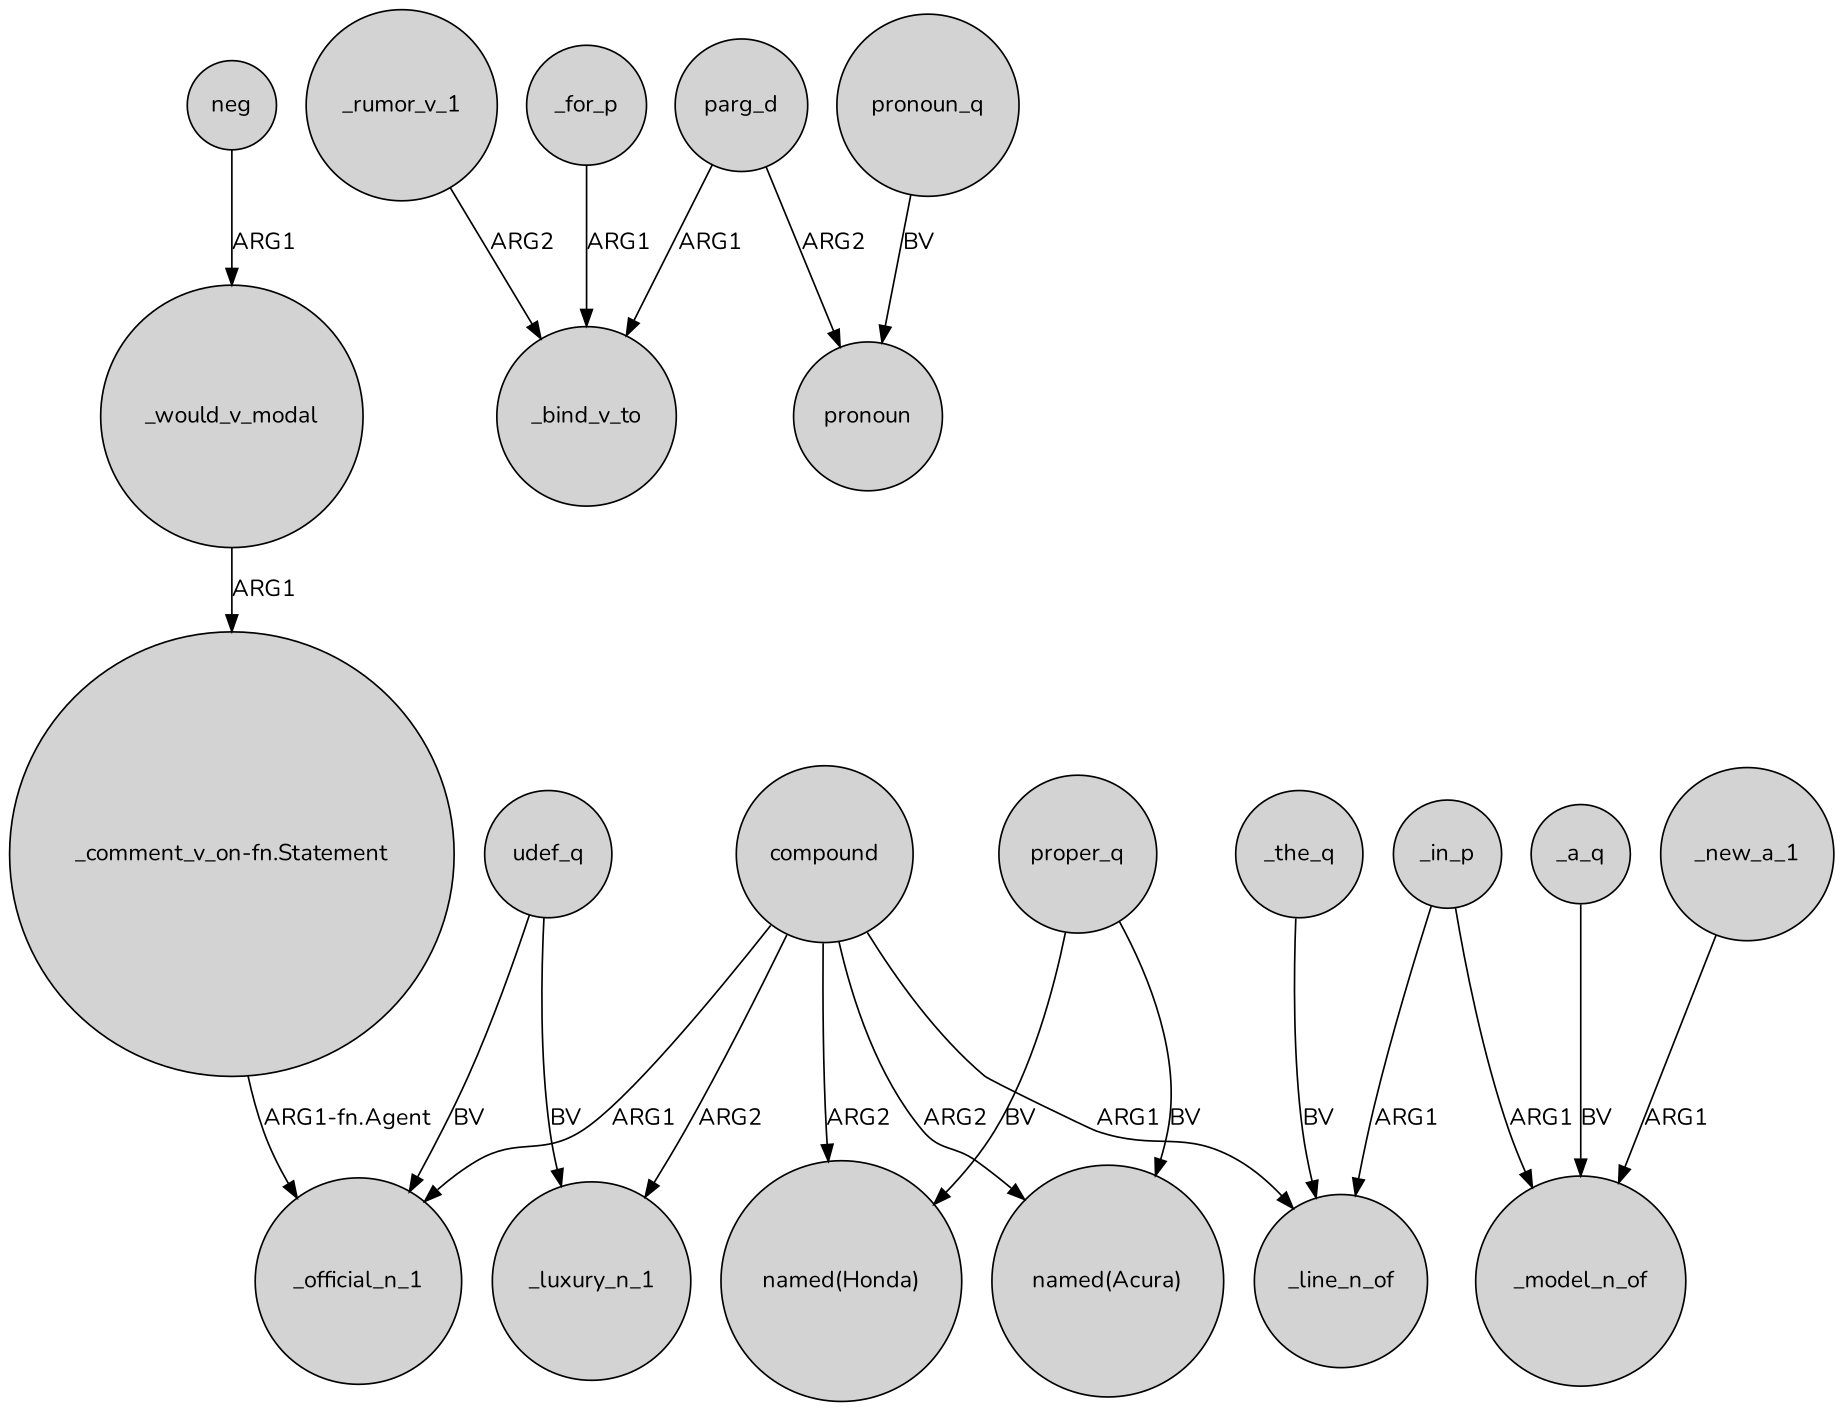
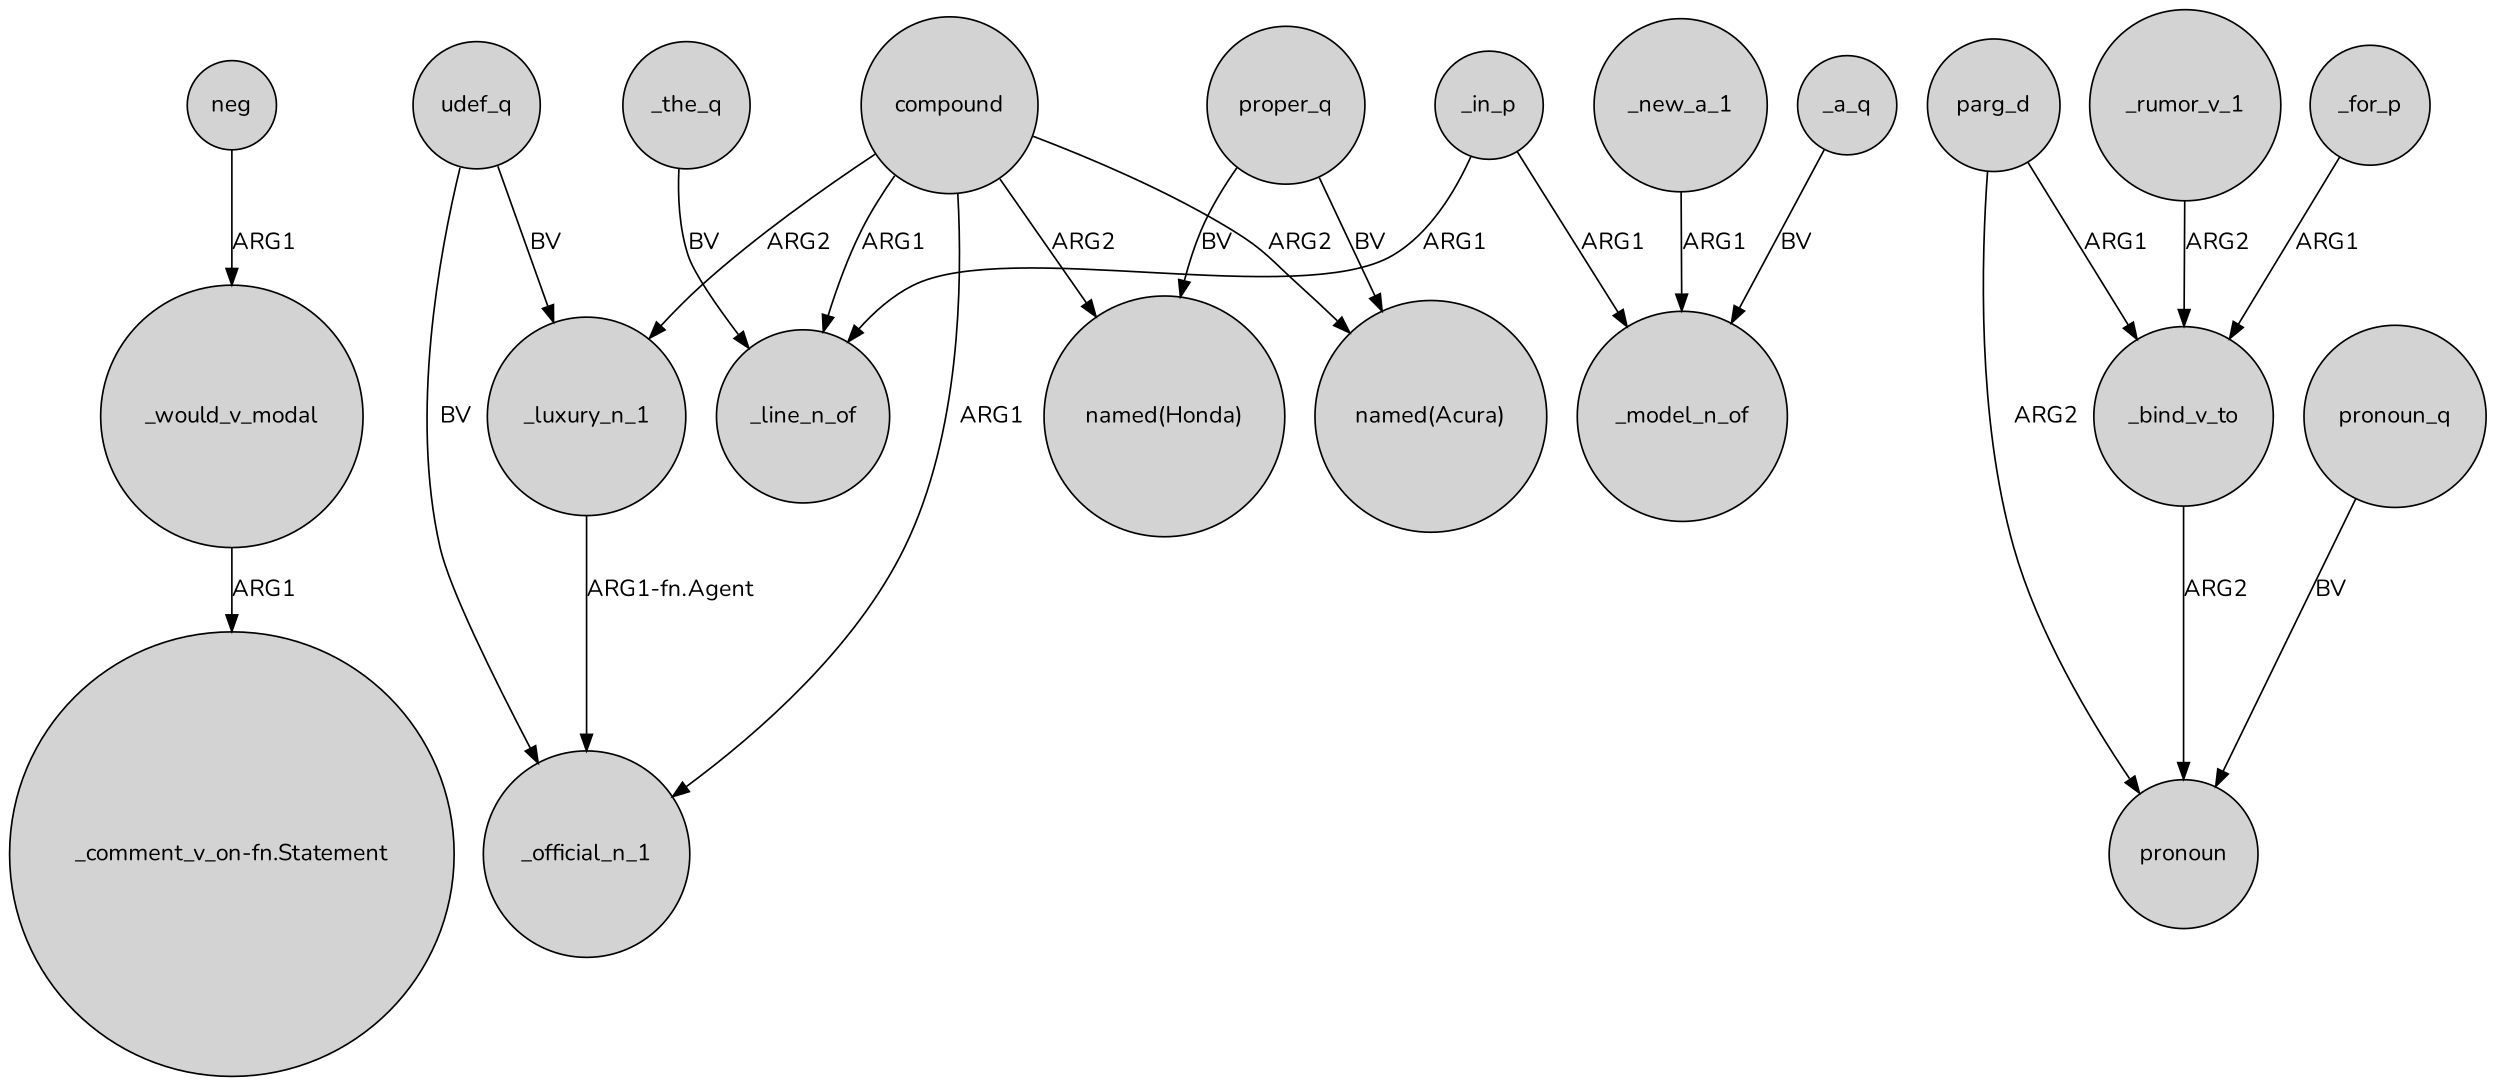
edge "_bind_v_to" -> "pronoun": added, label "ARG2"
edge "_comment_v_on-fn.Statement" -> "_official_n_1": now "_luxury_n_1" -> "_official_n_1"
